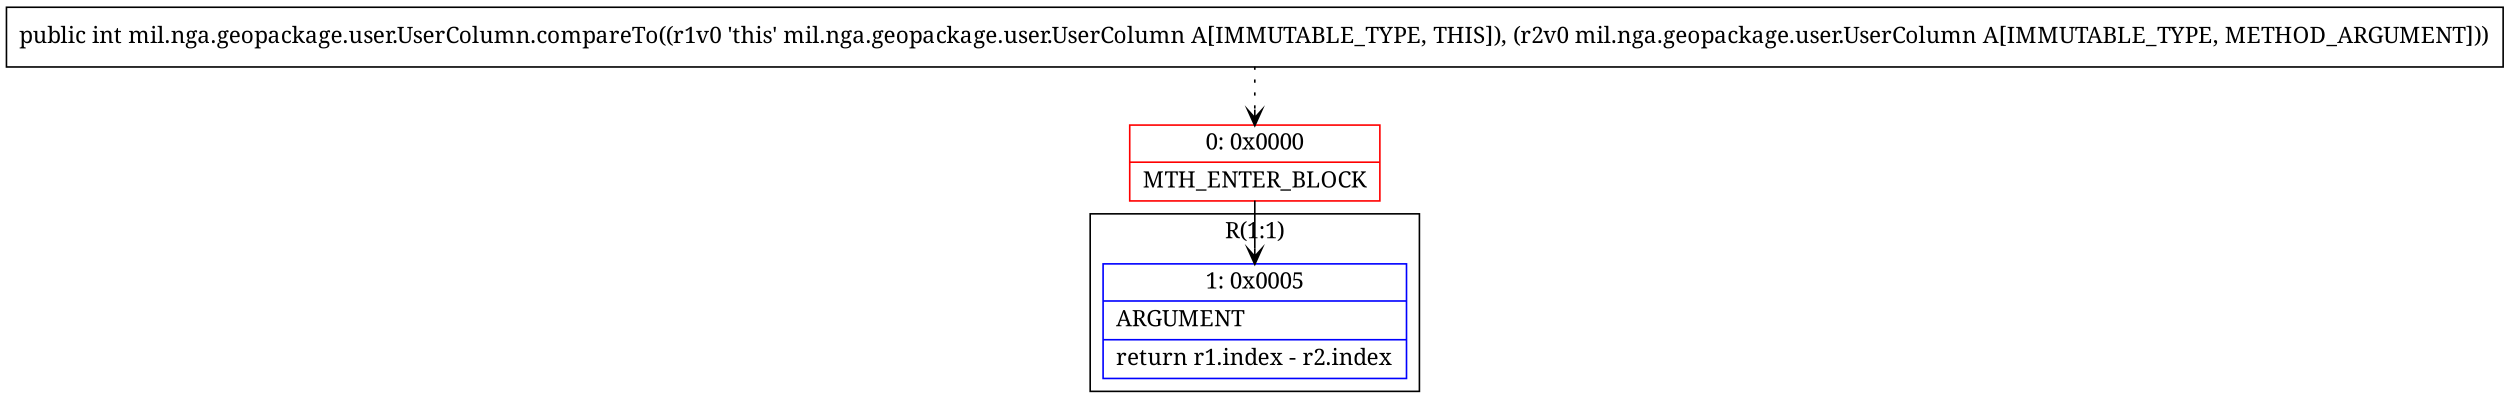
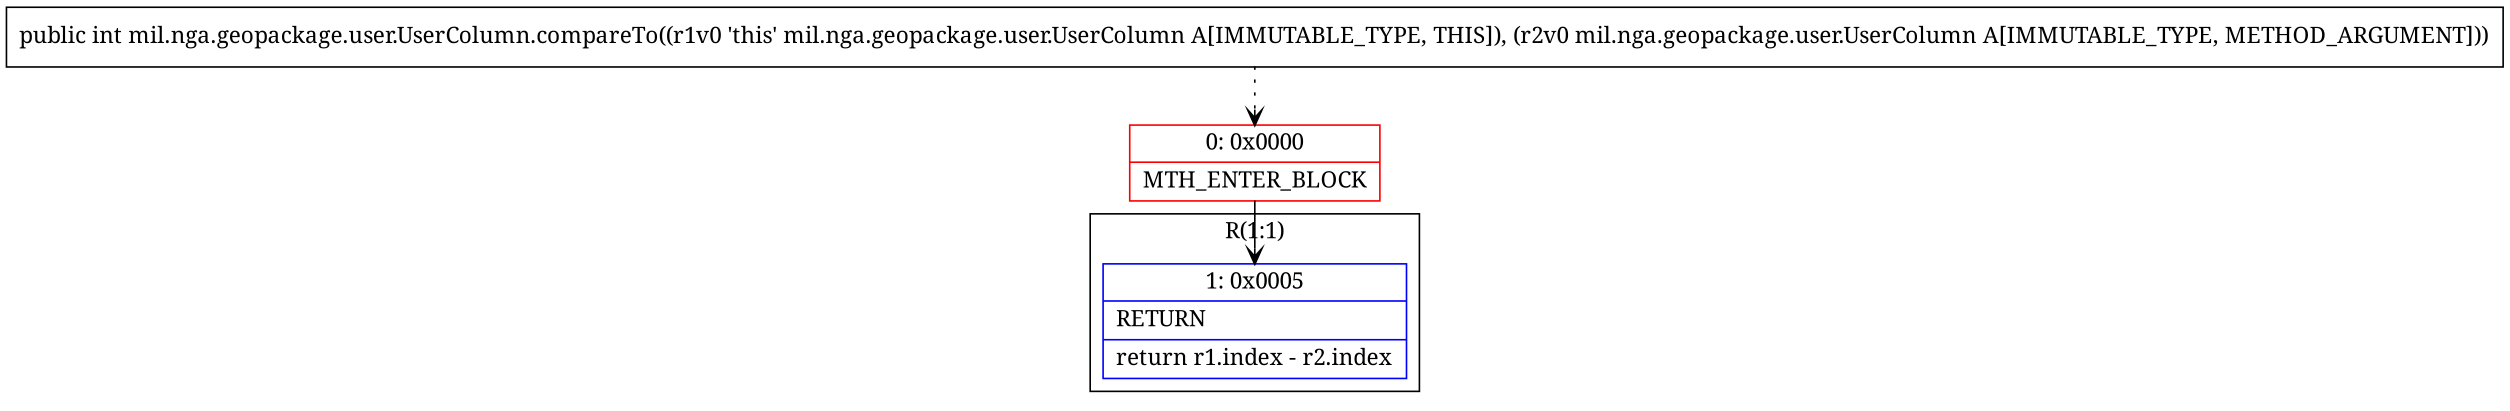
node "1: 0x0005": text "ARGUMENT" -> "RETURN"
